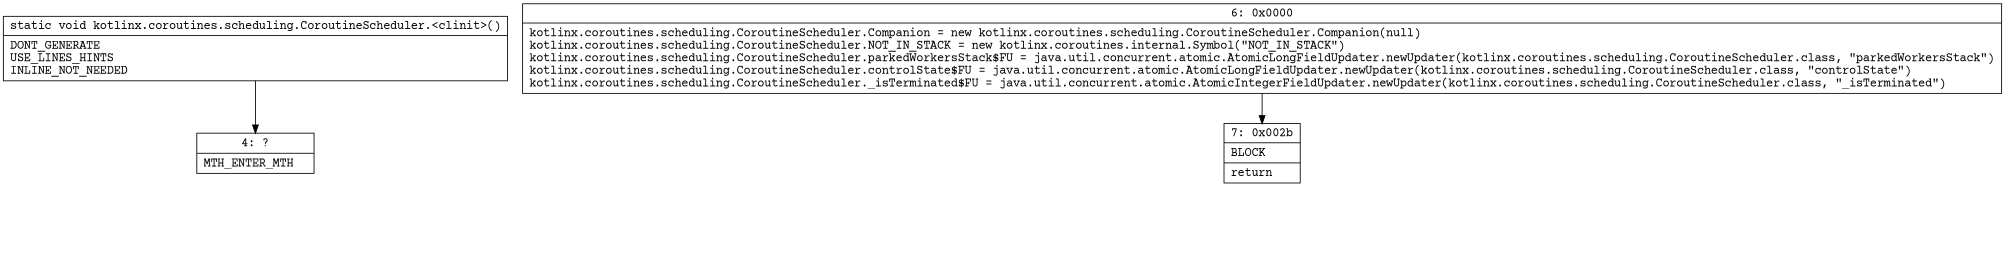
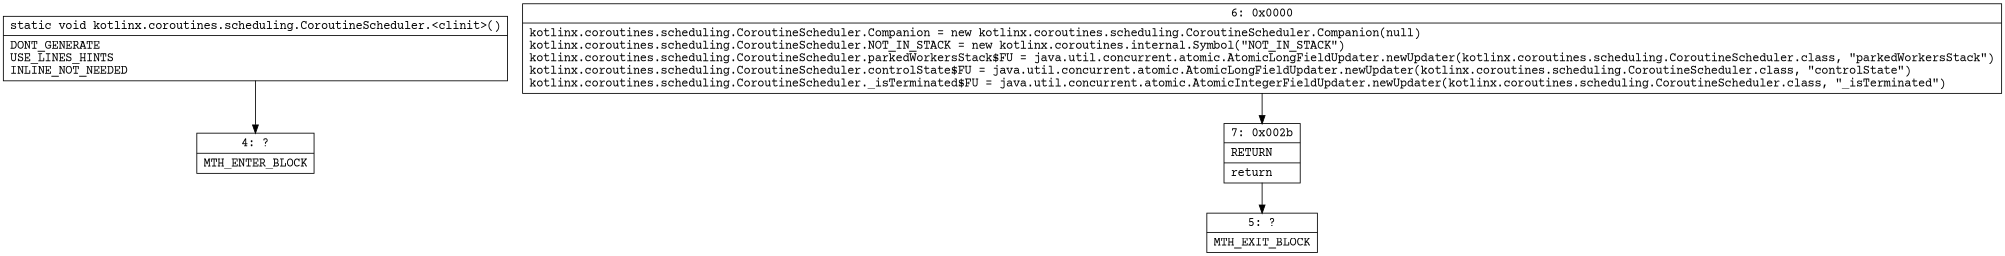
node "7: 0x002b": text "BLOCK" -> "RETURN"
node "4: ?": text "MTH_ENTER_MTH" -> "MTH_ENTER_BLOCK"
node "5: ?": added
